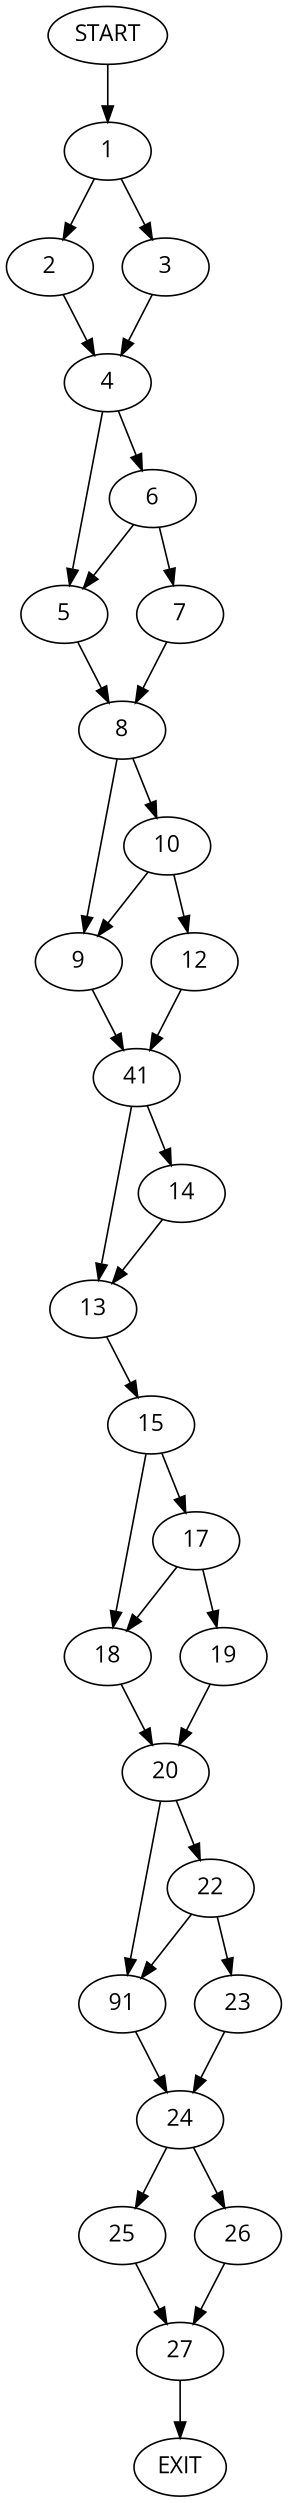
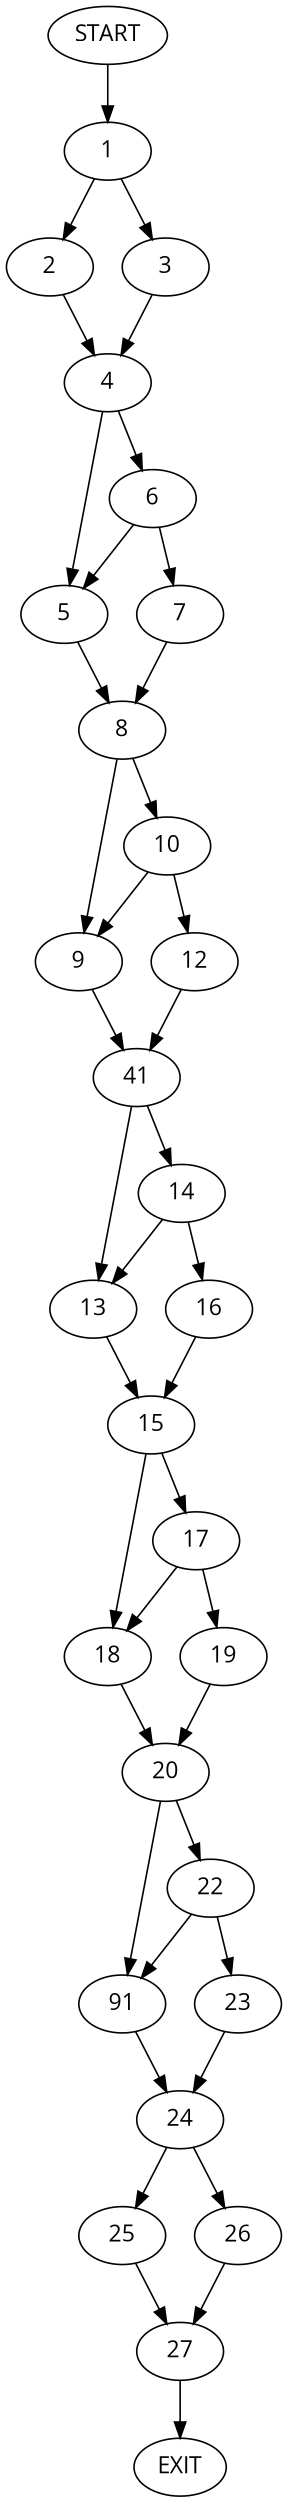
node "16": added
